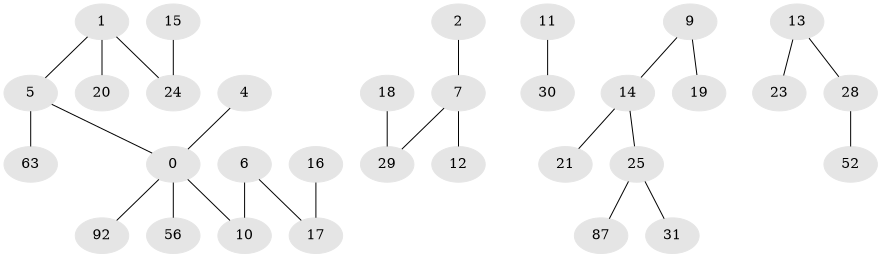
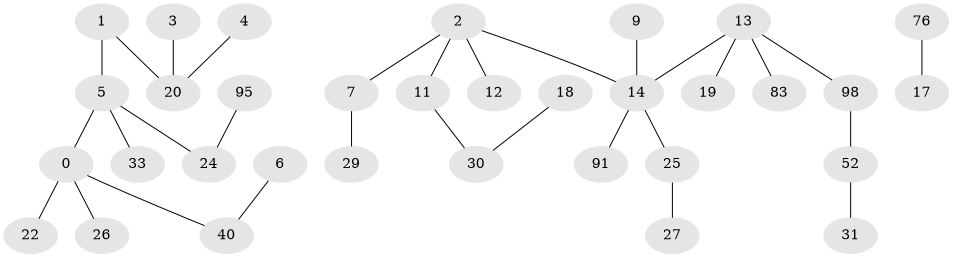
node "15": label "15" -> "95"
node "3": added
edge "2" -- "14": added
edge "1" -- "24": now "5" -- "24"
edge "2" -- "11": added
edge "9" -- "19": now "13" -- "19"
edge "13" -- "14": added
node "23": label "23" -> "83"
node "28": label "28" -> "98"
edge "4" -- "0": now "4" -- "20"
edge "18" -- "29": now "18" -- "30"
edge "7" -- "12": now "2" -- "12"
node "63": label "63" -> "33"
node "16": label "16" -> "76"
node "21": label "21" -> "91"
edge "6" -- "17": removed
edge "25" -- "31": now "52" -- "31"
node "92": label "92" -> "22"
node "56": label "56" -> "26"
node "10": label "10" -> "40"
node "87": label "87" -> "27"
